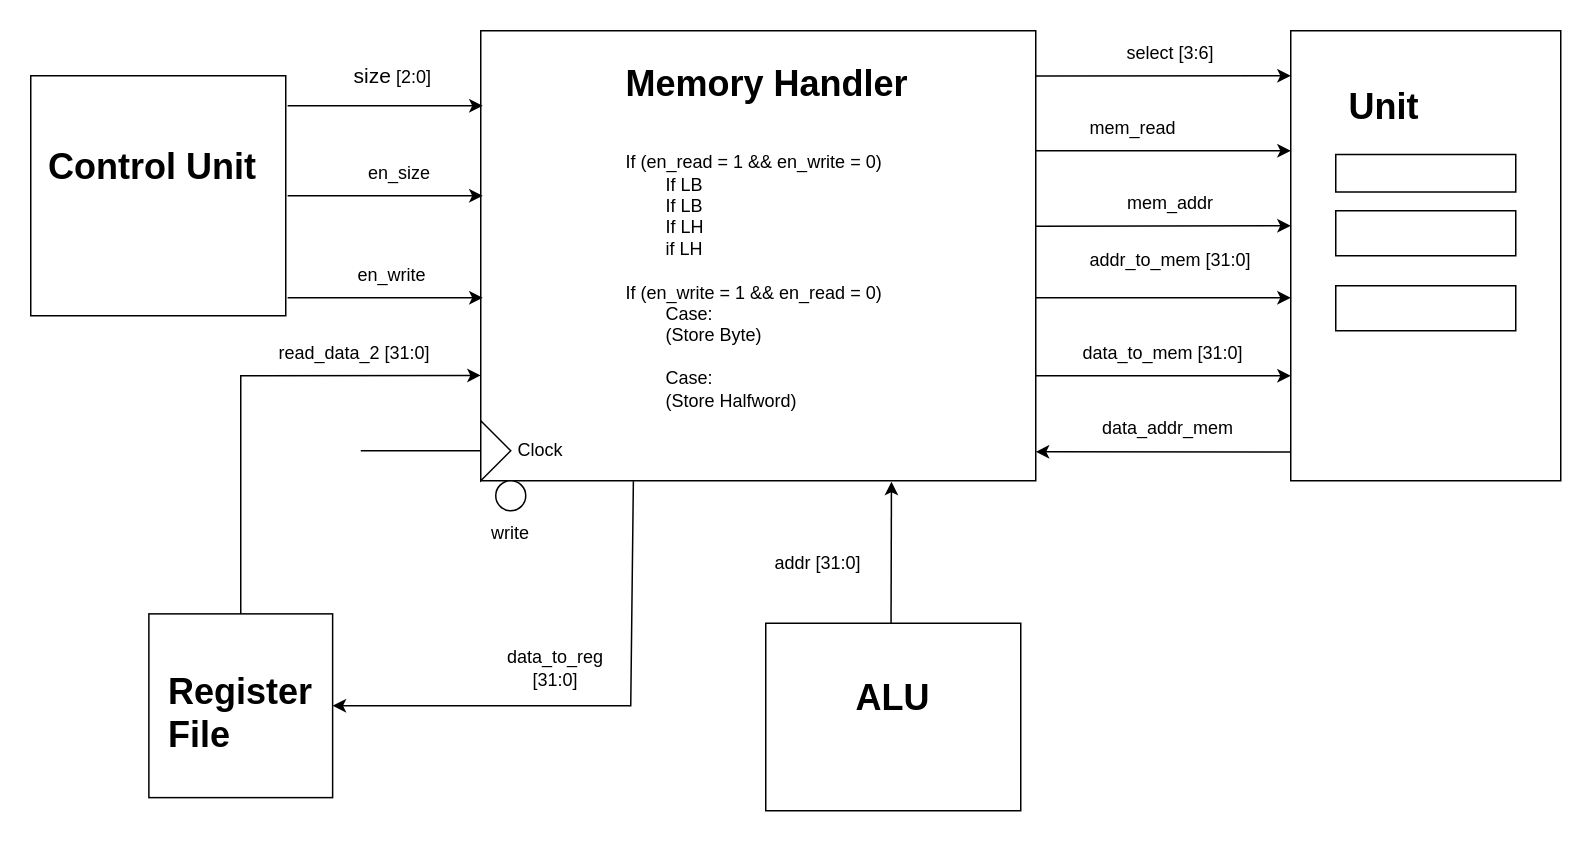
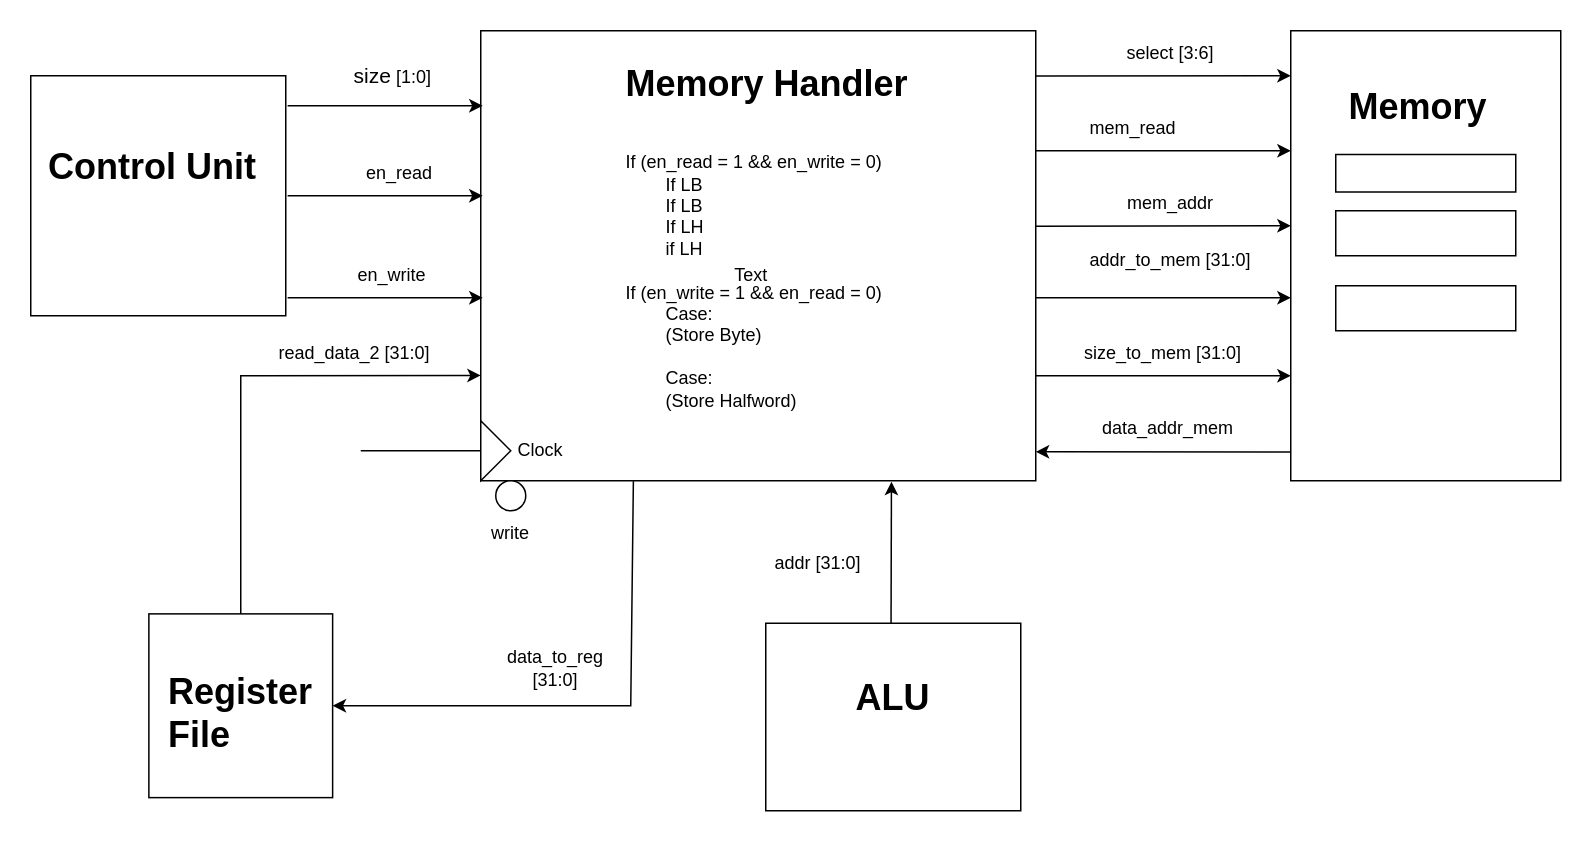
node "size [2:0]": label "size [2:0]" -> "size [1:0]"
node "Unit": label "Unit" -> "Memory"
node "en_size": label "en_size" -> "en_read"
node "Text": added
node "data_to_mem [31:0]": label "data_to_mem [31:0]" -> "size_to_mem [31:0]"
